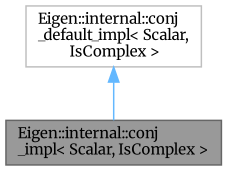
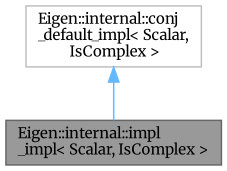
node "Eigen::internal::conj _impl< Scalar, IsComplex >": label "Eigen::internal::conj _impl< Scalar, IsComplex >" -> "Eigen::internal::impl _impl< Scalar, IsComplex >"
